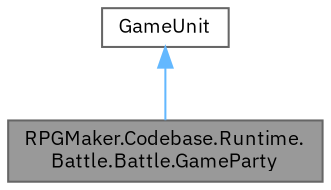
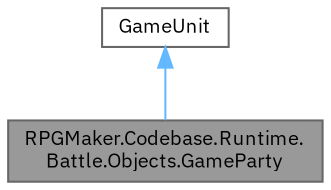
node "RPGMaker.Codebase.Runtime. Battle.Battle.GameParty": label "RPGMaker.Codebase.Runtime. Battle.Battle.GameParty" -> "RPGMaker.Codebase.Runtime. Battle.Objects.GameParty"
